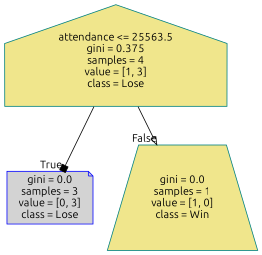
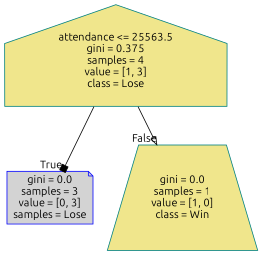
node "gini = 0.0 samples = 3 value = [0, 3] class = Lose": label "gini = 0.0 samples = 3 value = [0, 3] class = Lose" -> "gini = 0.0 samples = 3 value = [0, 3] samples = Lose"
